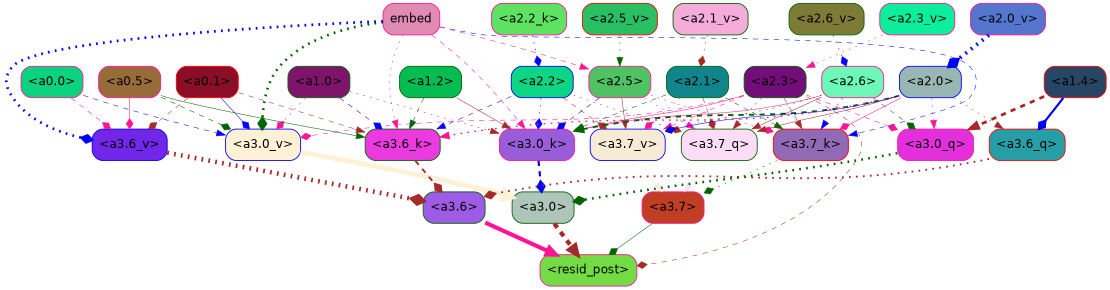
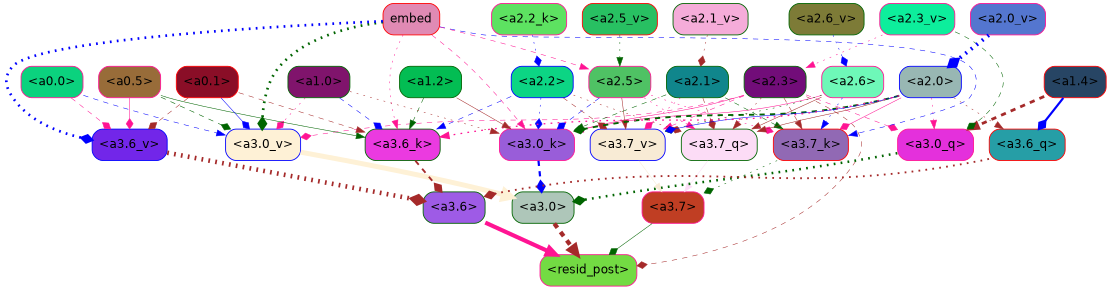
node "embed": color deeppink -> red
edge "<a2.6>" -> "<a3.0_q>": now "<a2.3_v>" -> "<a3.0_q>"
edge "<a2.0>" -> "<a3.0_k>": arrowhead normal -> diamond
